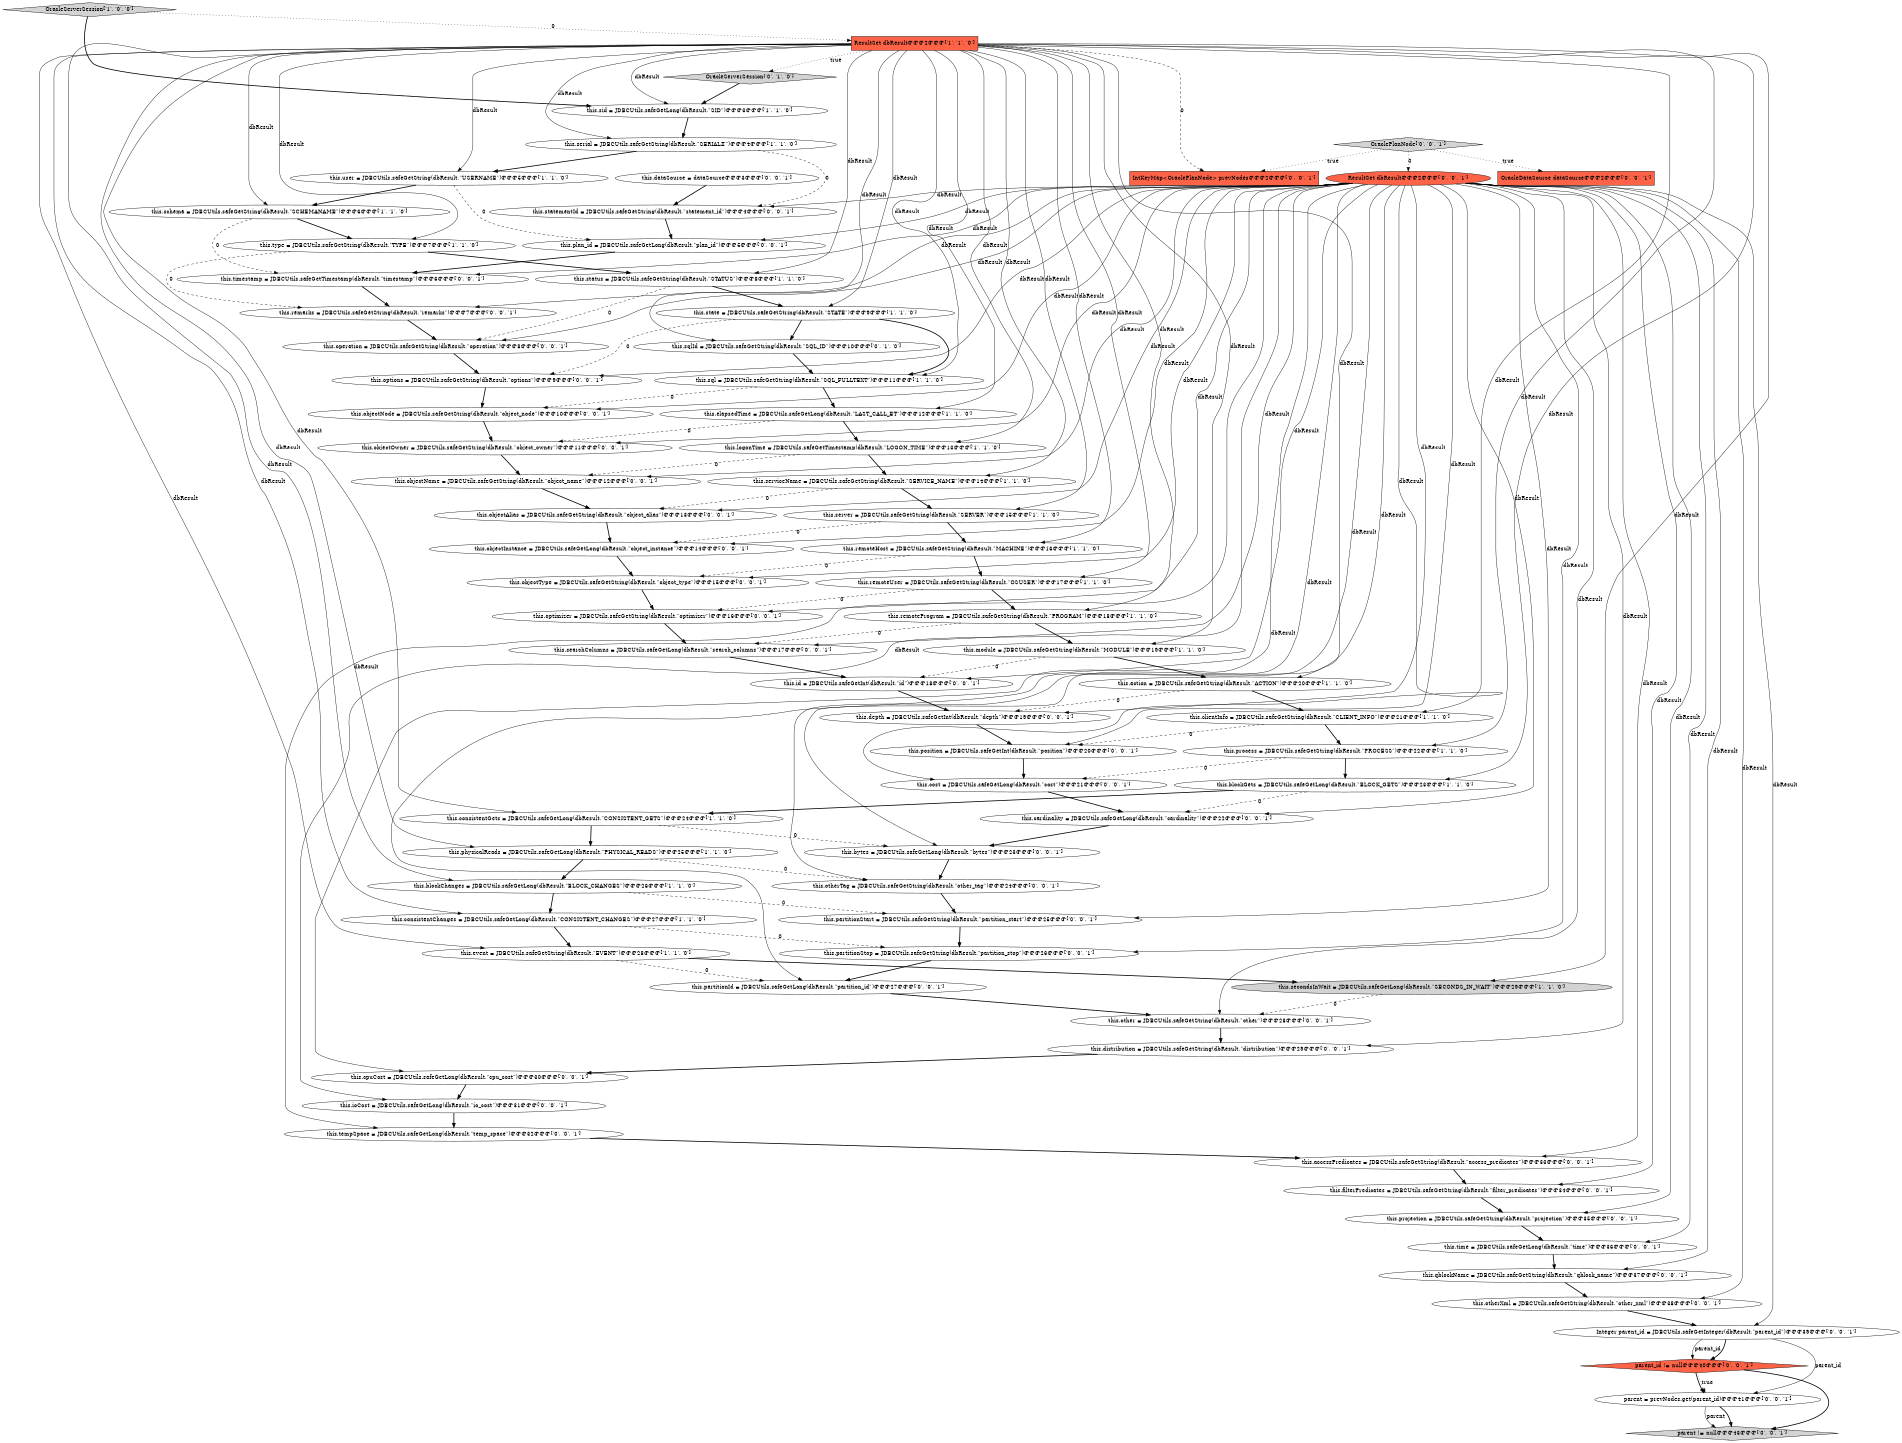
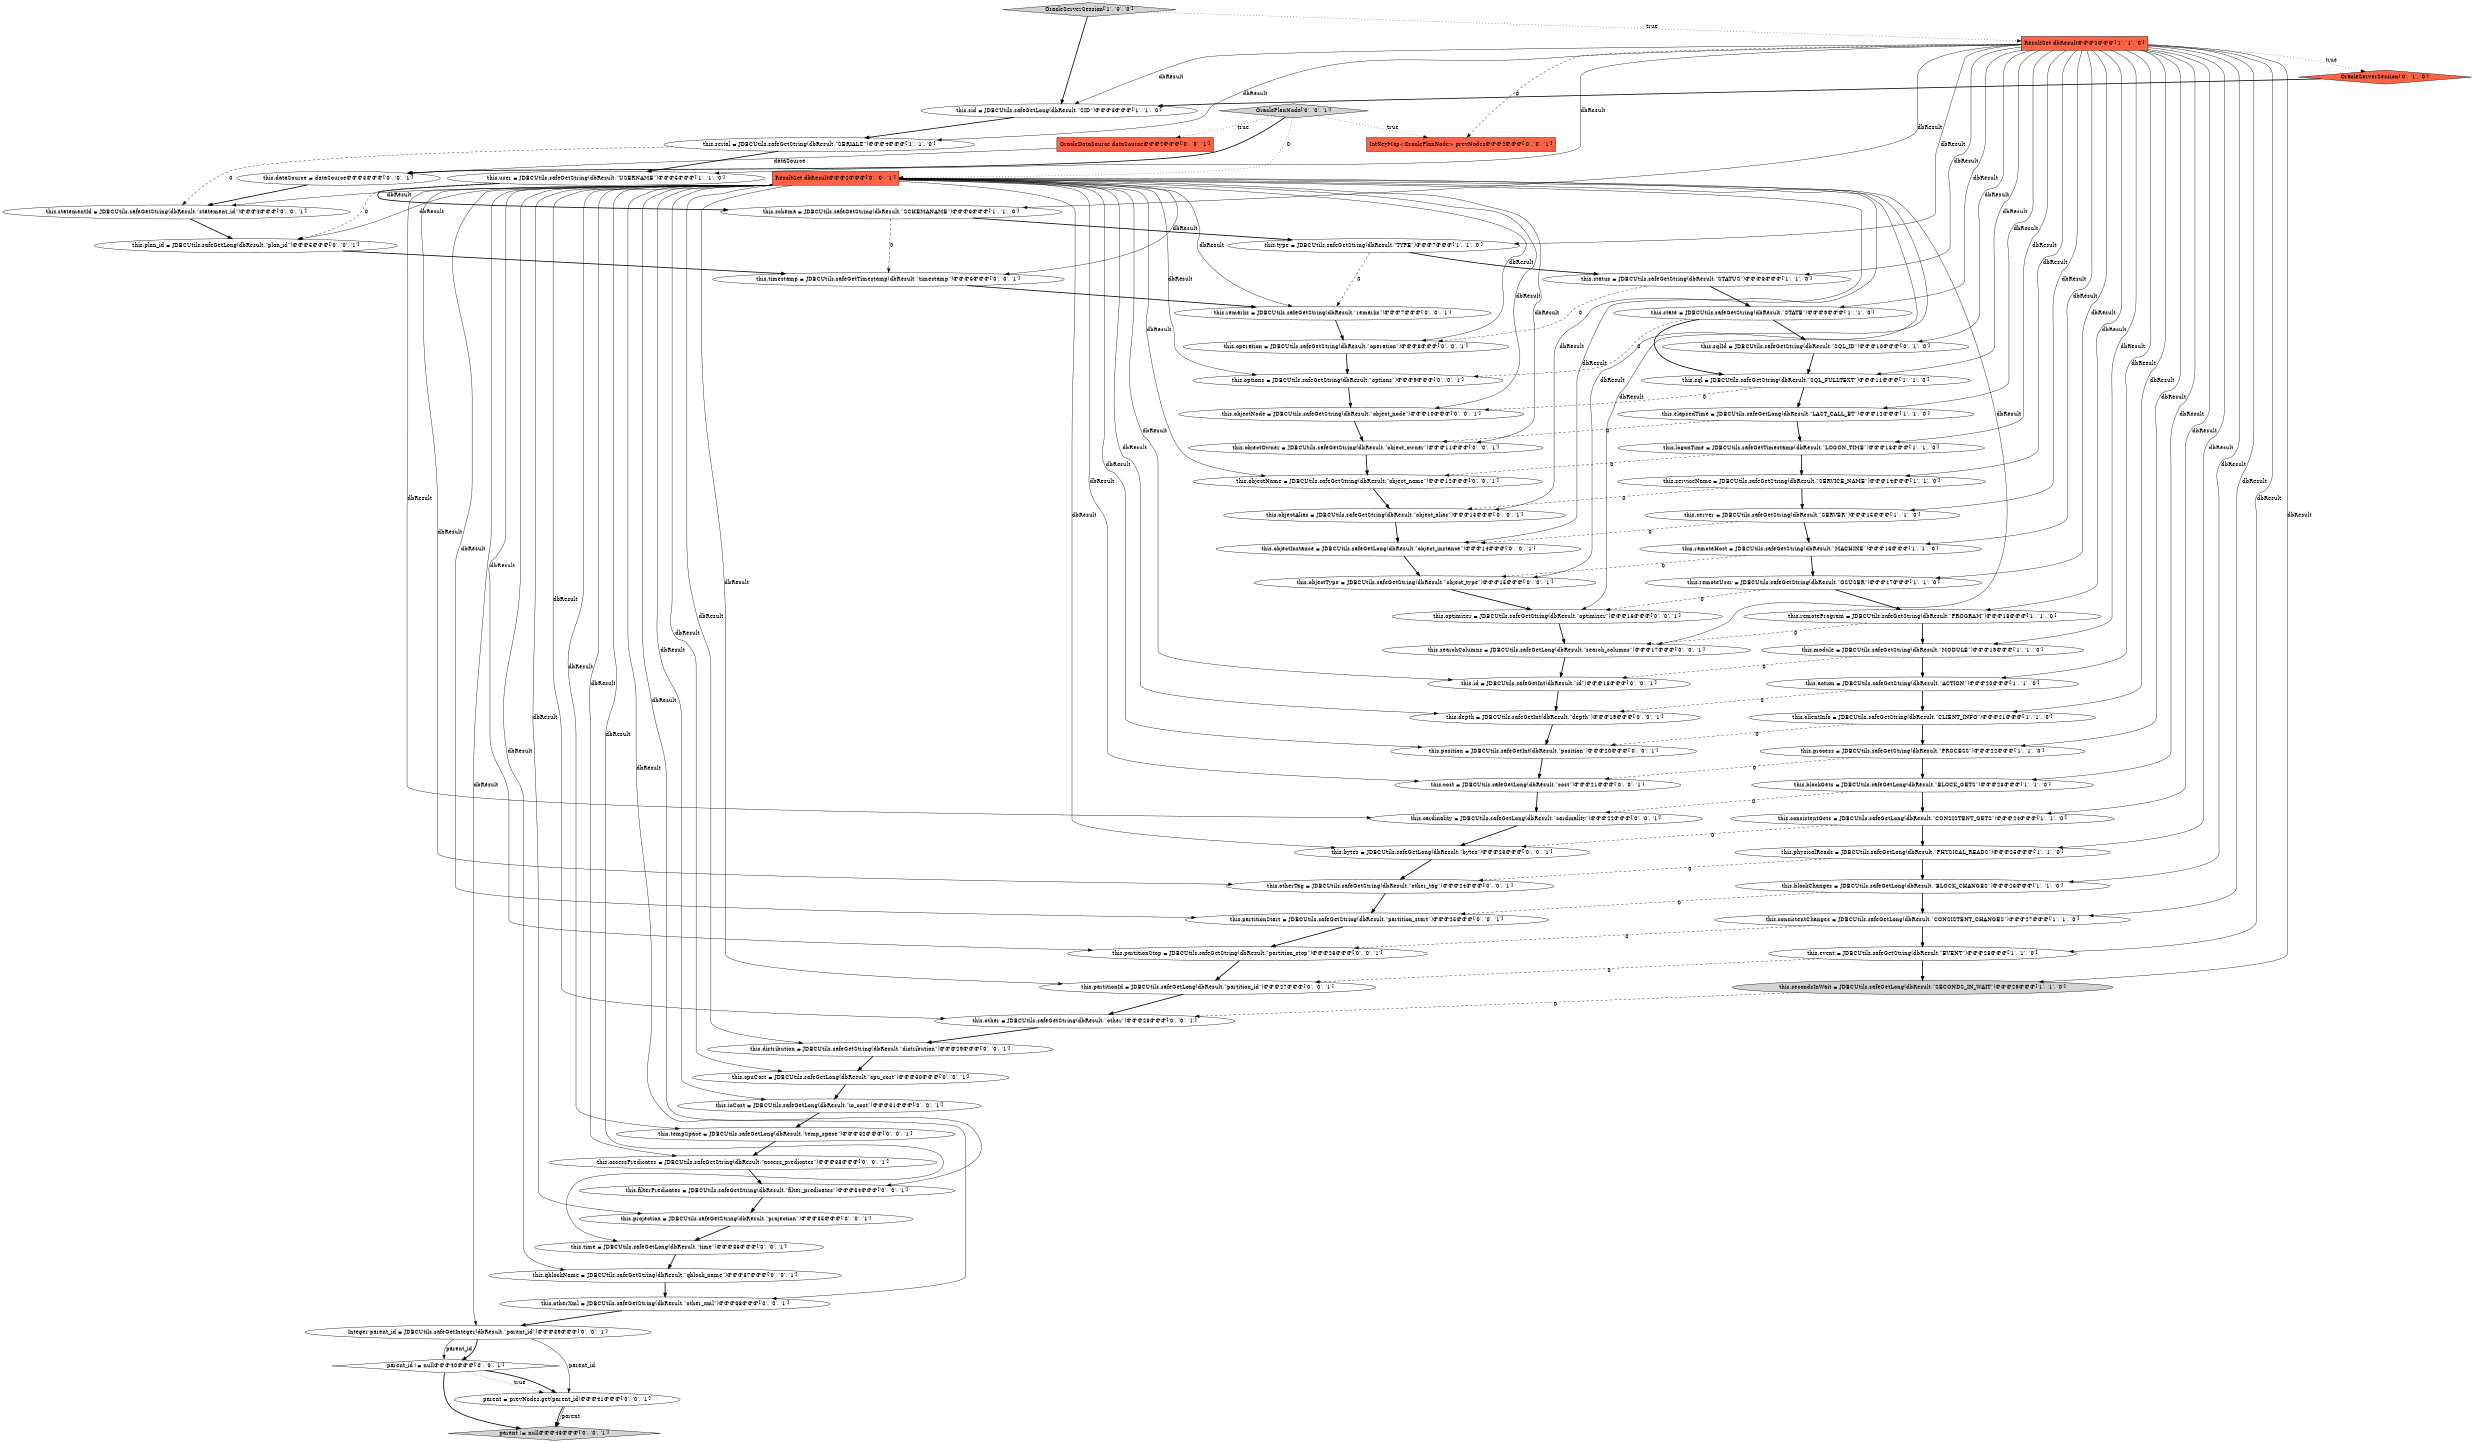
edge "OracleServerSession['1', '0', '0']" -> "ResultSet dbResult@@@2@@@['1', '1', '0']": label "0" -> "true"
node "OracleServerSession['0', '1', '0']": fillcolor lightgray -> tomato
edge "OracleDataSource dataSource@@@2@@@['0', '0', '1']" -> "this.dataSource = dataSource@@@3@@@['0', '0', '1']": added, label "dataSource"
edge "OraclePlanNode['0', '0', '1']" -> "this.dataSource = dataSource@@@3@@@['0', '0', '1']": added
node "ResultSet dbResult@@@2@@@['0', '0', '1']": shape ellipse -> box
node "parent_id != null@@@40@@@['0', '0', '1']": fillcolor tomato -> white
